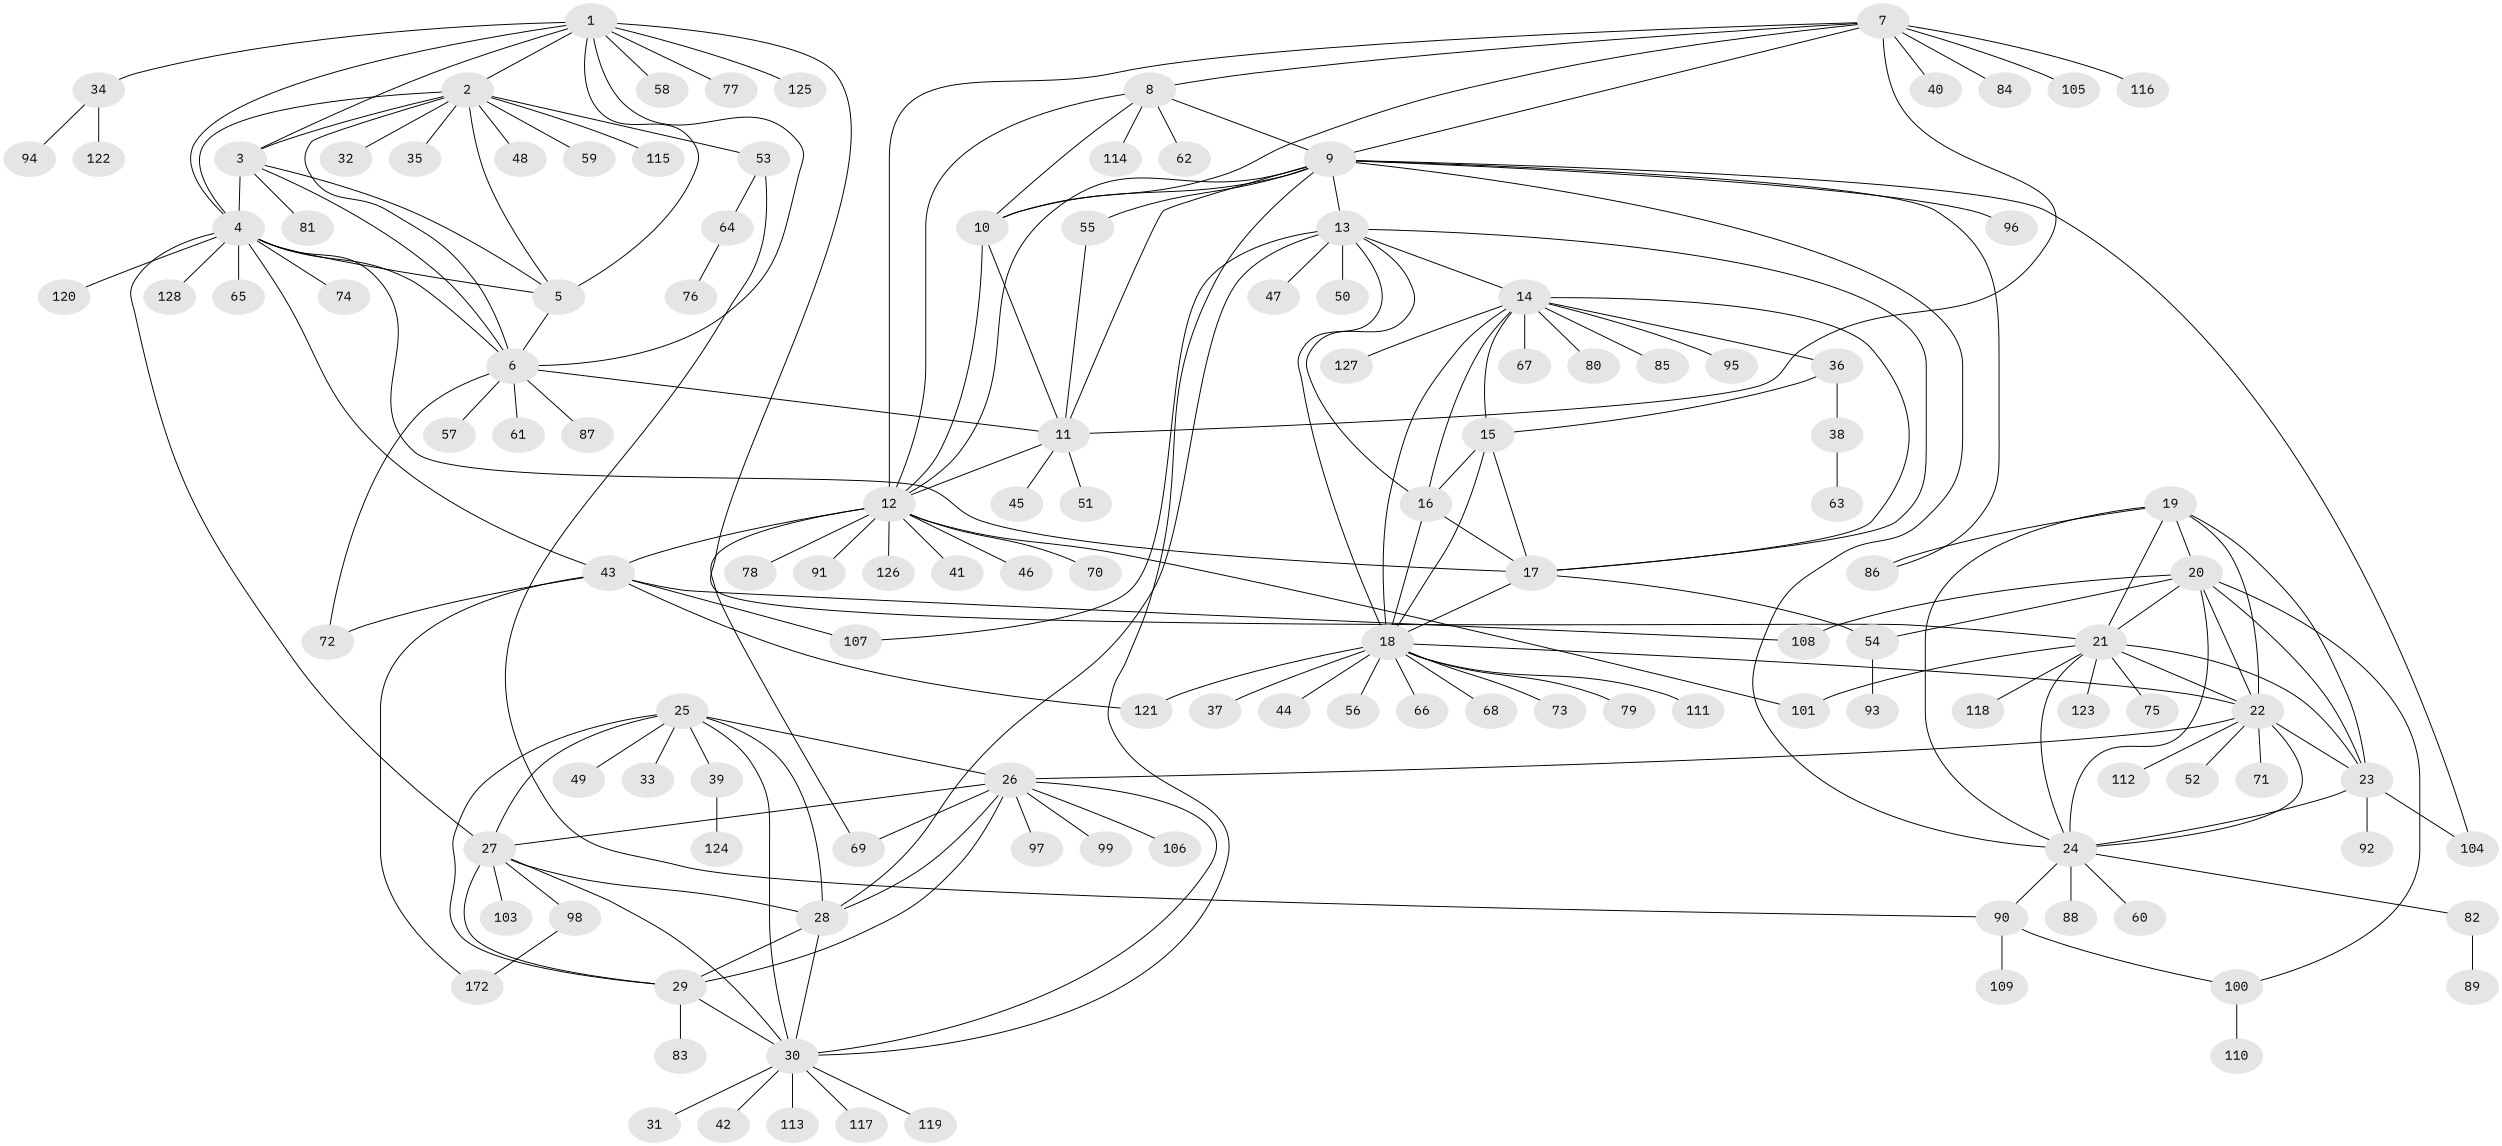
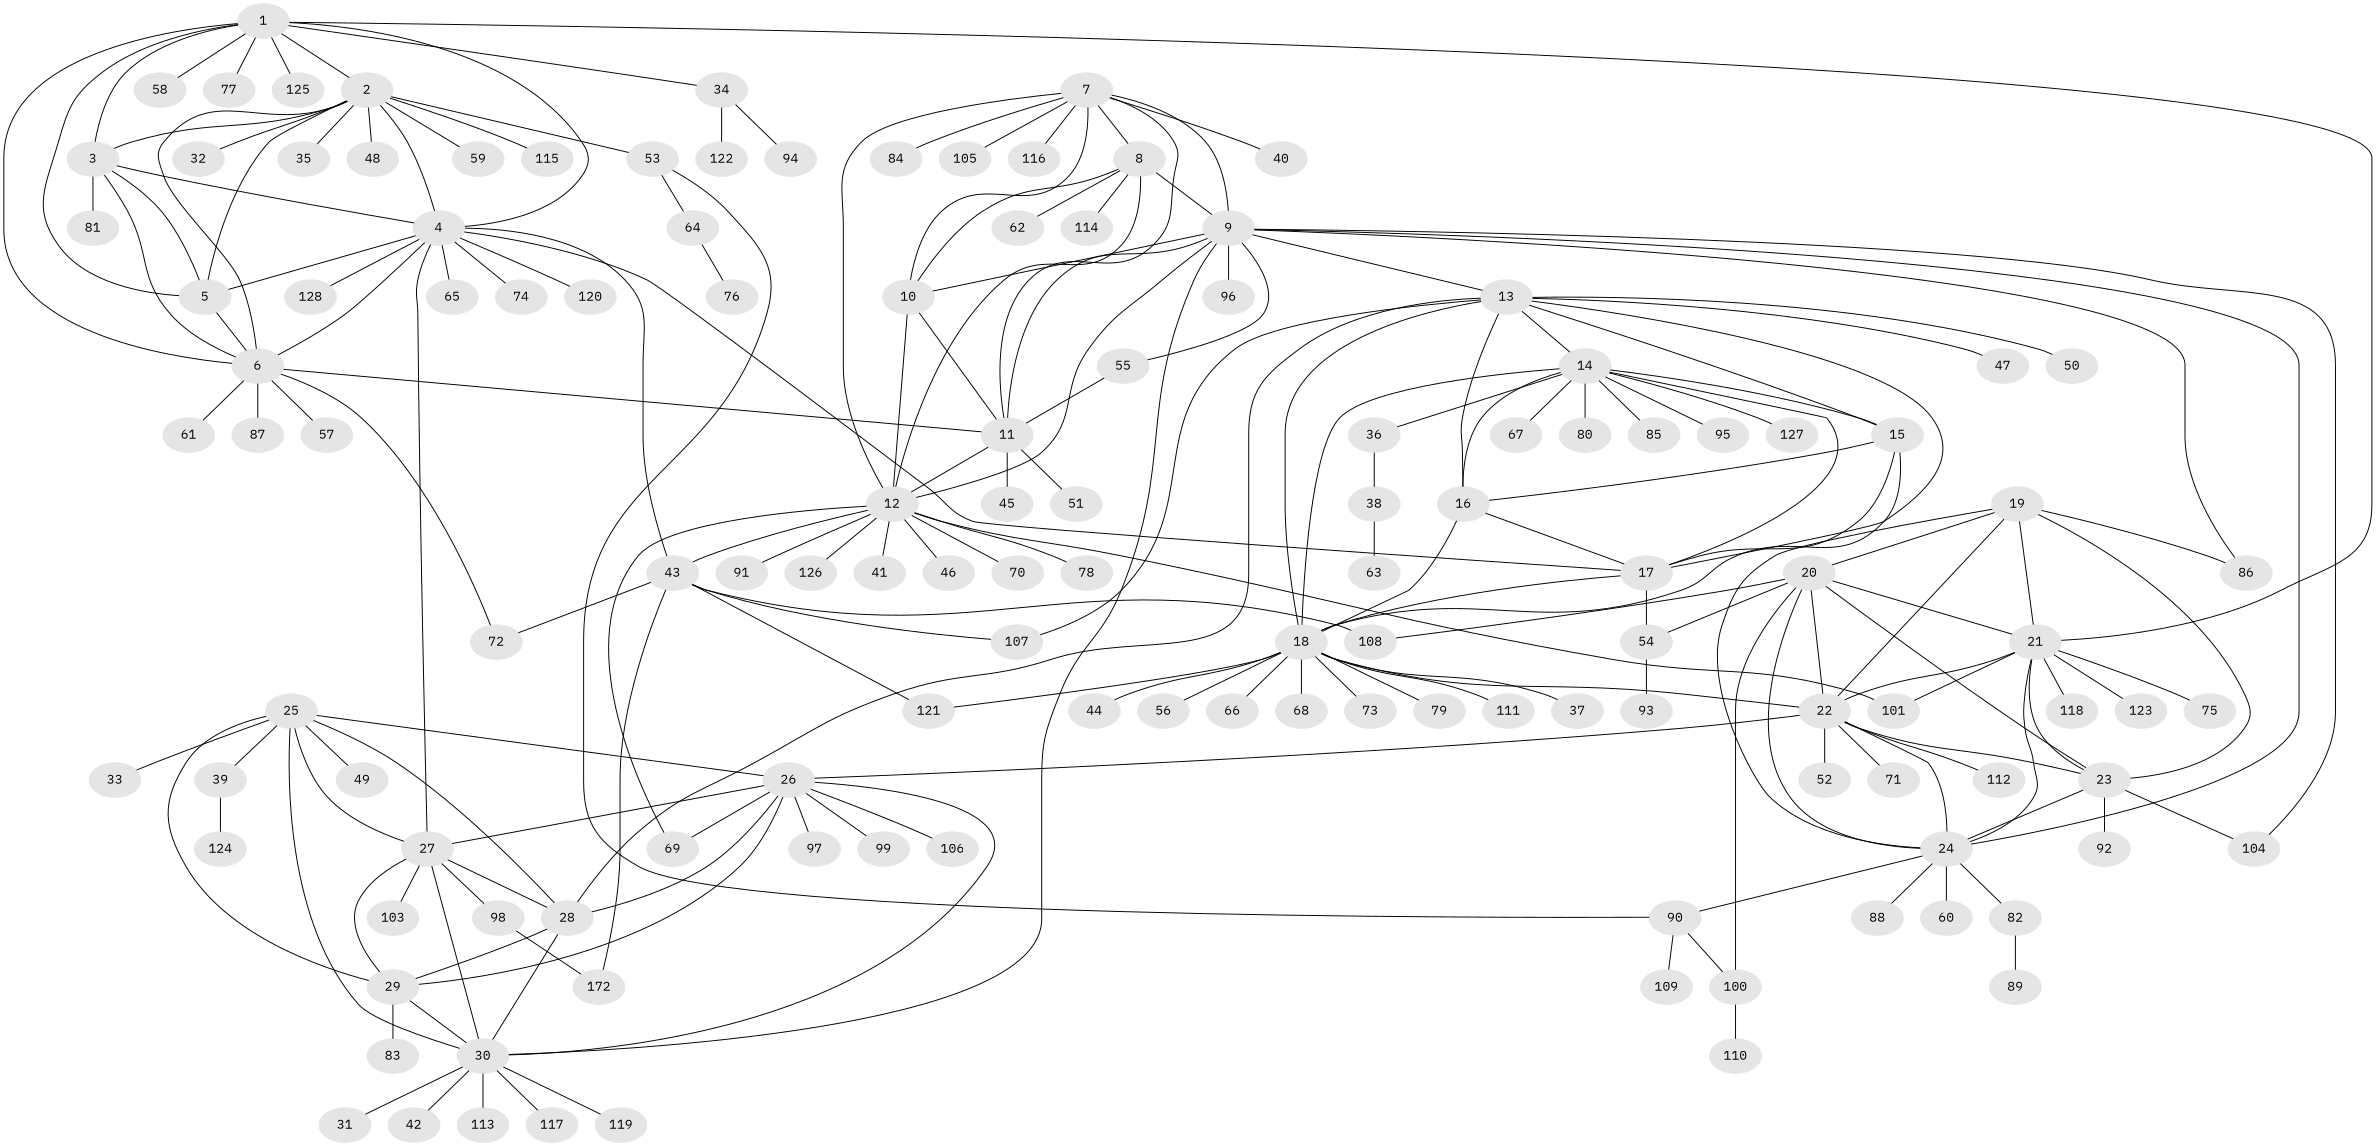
edge "36" -- "15": now "13" -- "15"
